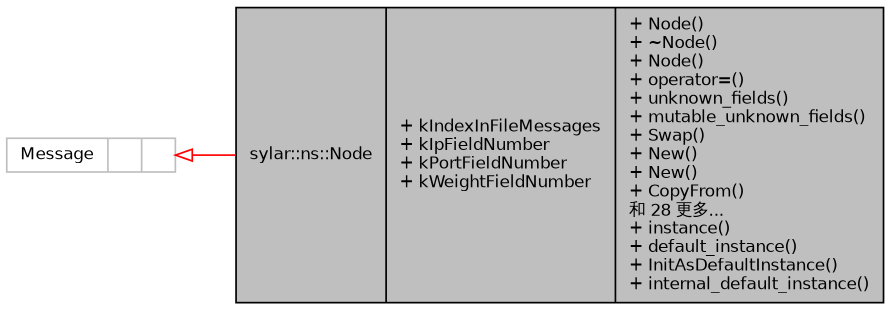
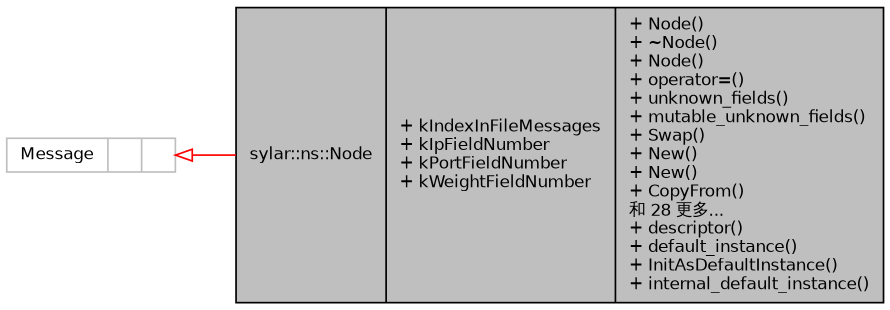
node "sylar::ns::Node": text "+ instance()" -> "+ descriptor()"
